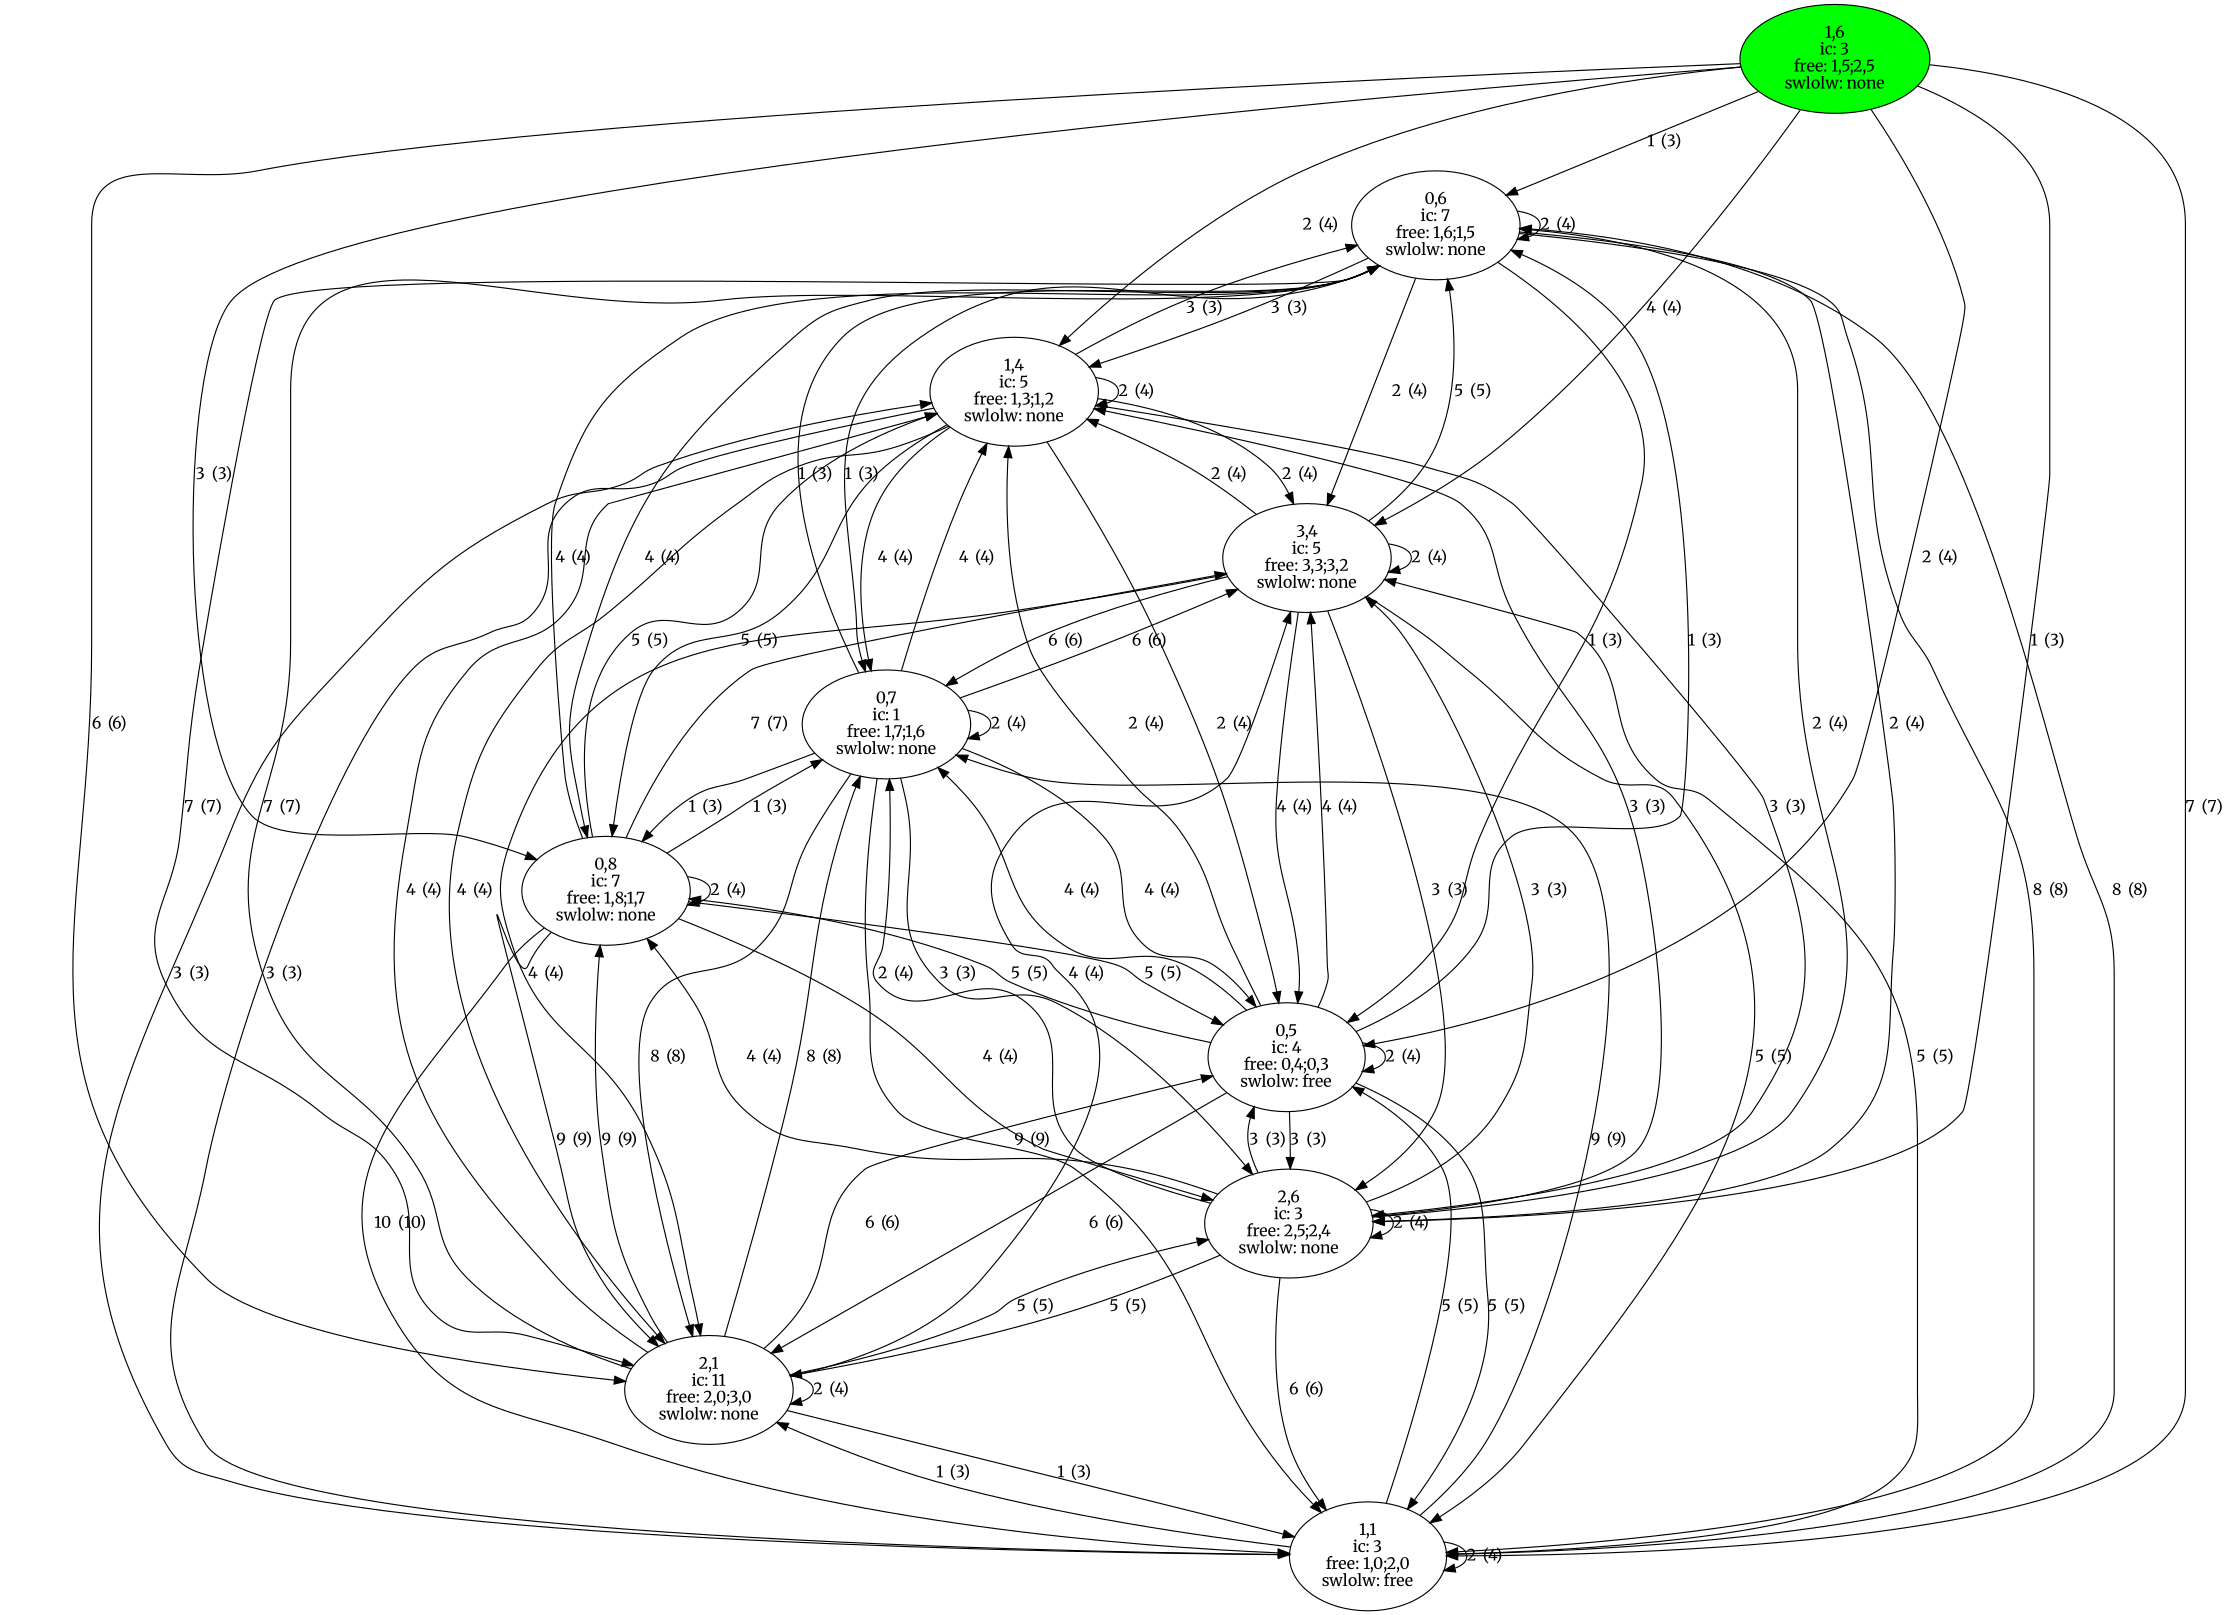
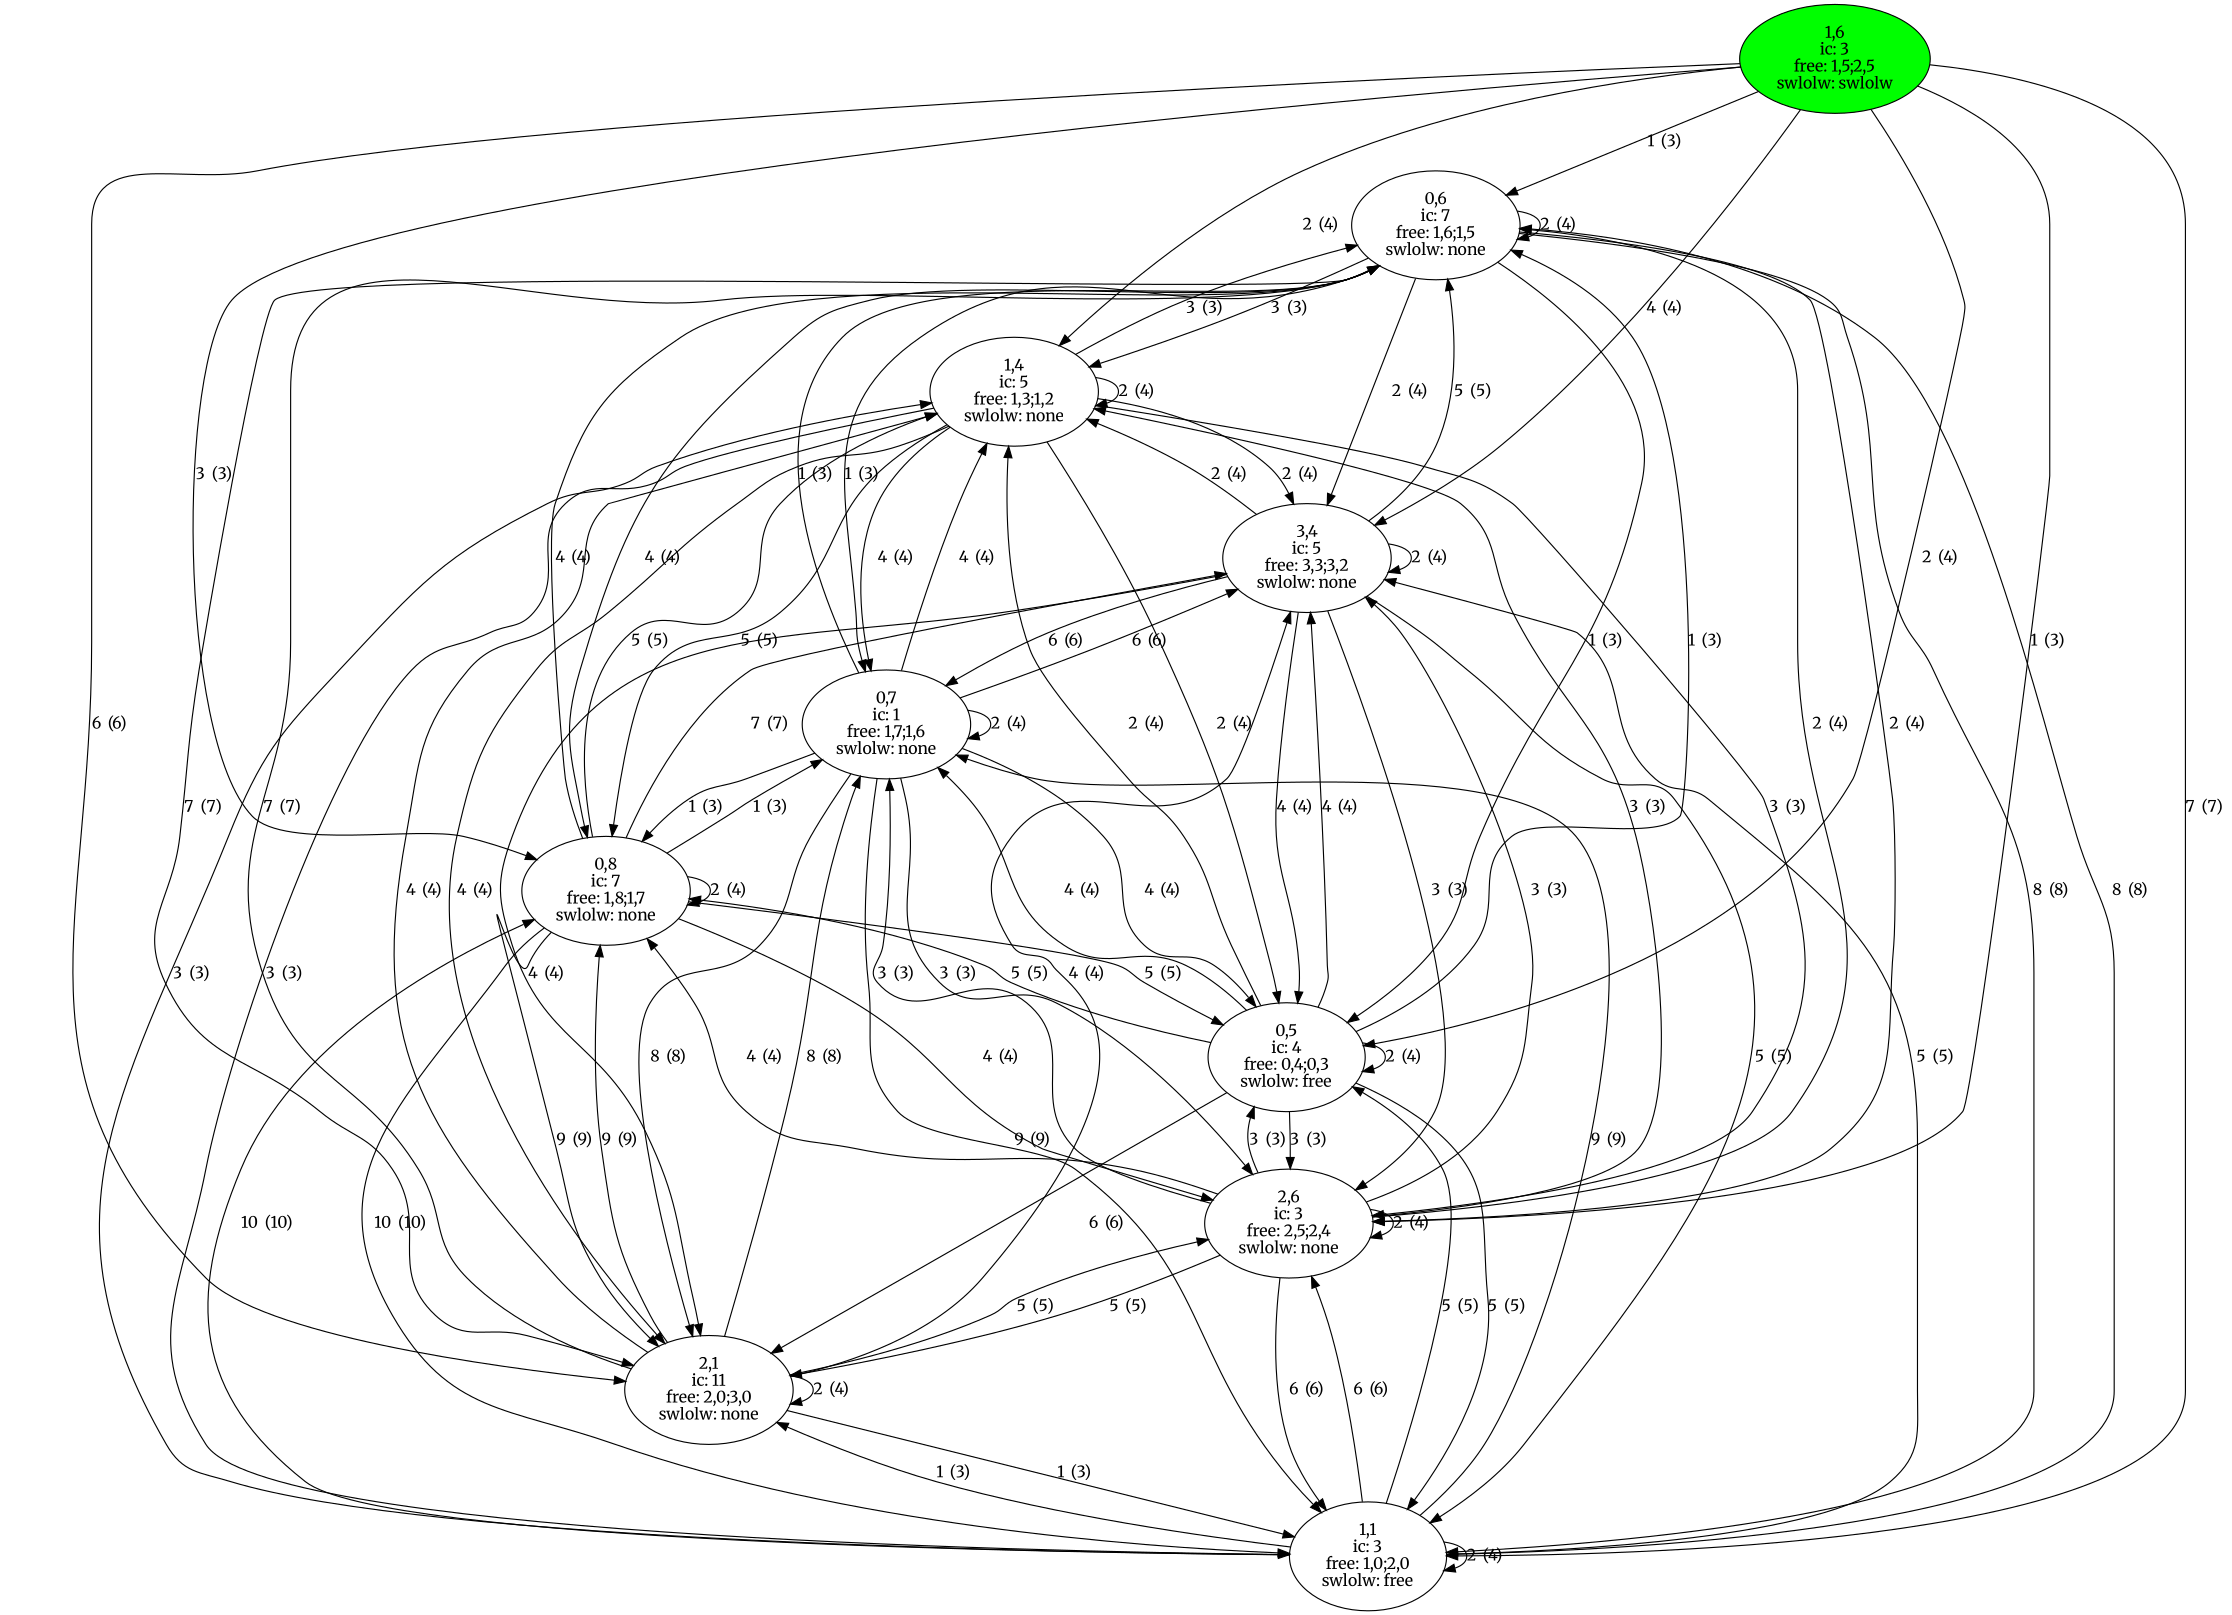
node "1,6 ic: 3 free: 1,5;2,5 swlolw: none": label "1,6 ic: 3 free: 1,5;2,5 swlolw: none" -> "1,6 ic: 3 free: 1,5;2,5 swlolw: swlolw"
edge "2,6 ic: 3 free: 2,5;2,4 swlolw: none" -> "0,7 ic: 1 free: 1,7;1,6 swlolw: none": label "2  (4) " -> "3  (3) "
edge "2,1 ic: 11 free: 2,0;3,0 swlolw: none" -> "0,5 ic: 4 free: 0,4;0,3 swlolw: free": removed, label "6  (6)"
edge "1,1 ic: 3 free: 1,0;2,0 swlolw: free" -> "2,6 ic: 3 free: 2,5;2,4 swlolw: none": added, label "6  (6)"
edge "1,1 ic: 3 free: 1,0;2,0 swlolw: free" -> "0,8 ic: 7 free: 1,8;1,7 swlolw: none": added, label "10  (10)"
